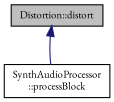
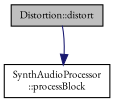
edge "SynthAudioProcessor ::processBlock" -> "Distortion::distort": reversed
